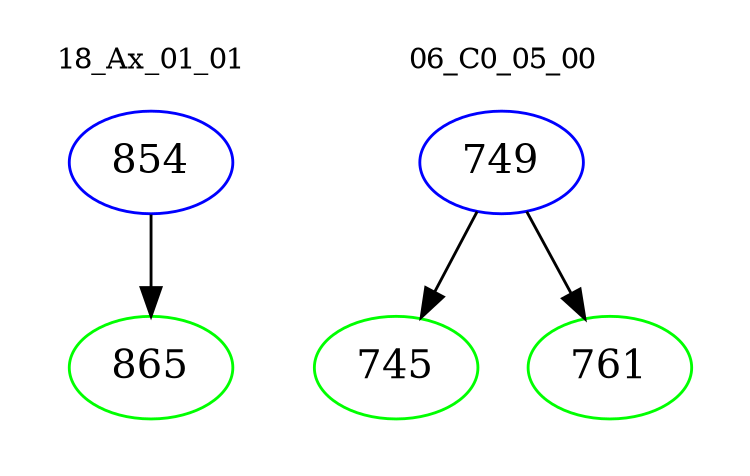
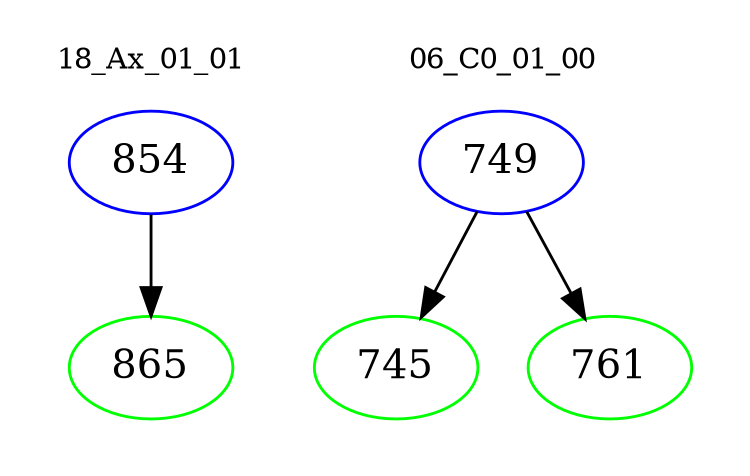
cluster "06_C0_05_00": label "06_C0_05_00" -> "06_C0_01_00"
